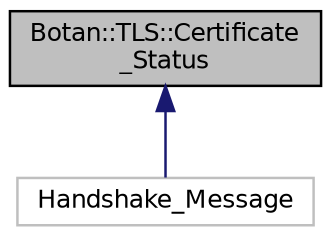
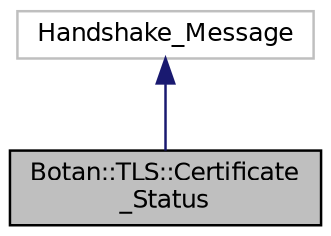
edge "Handshake_Message" -> "Botan::TLS::Certificate _Status": reversed
